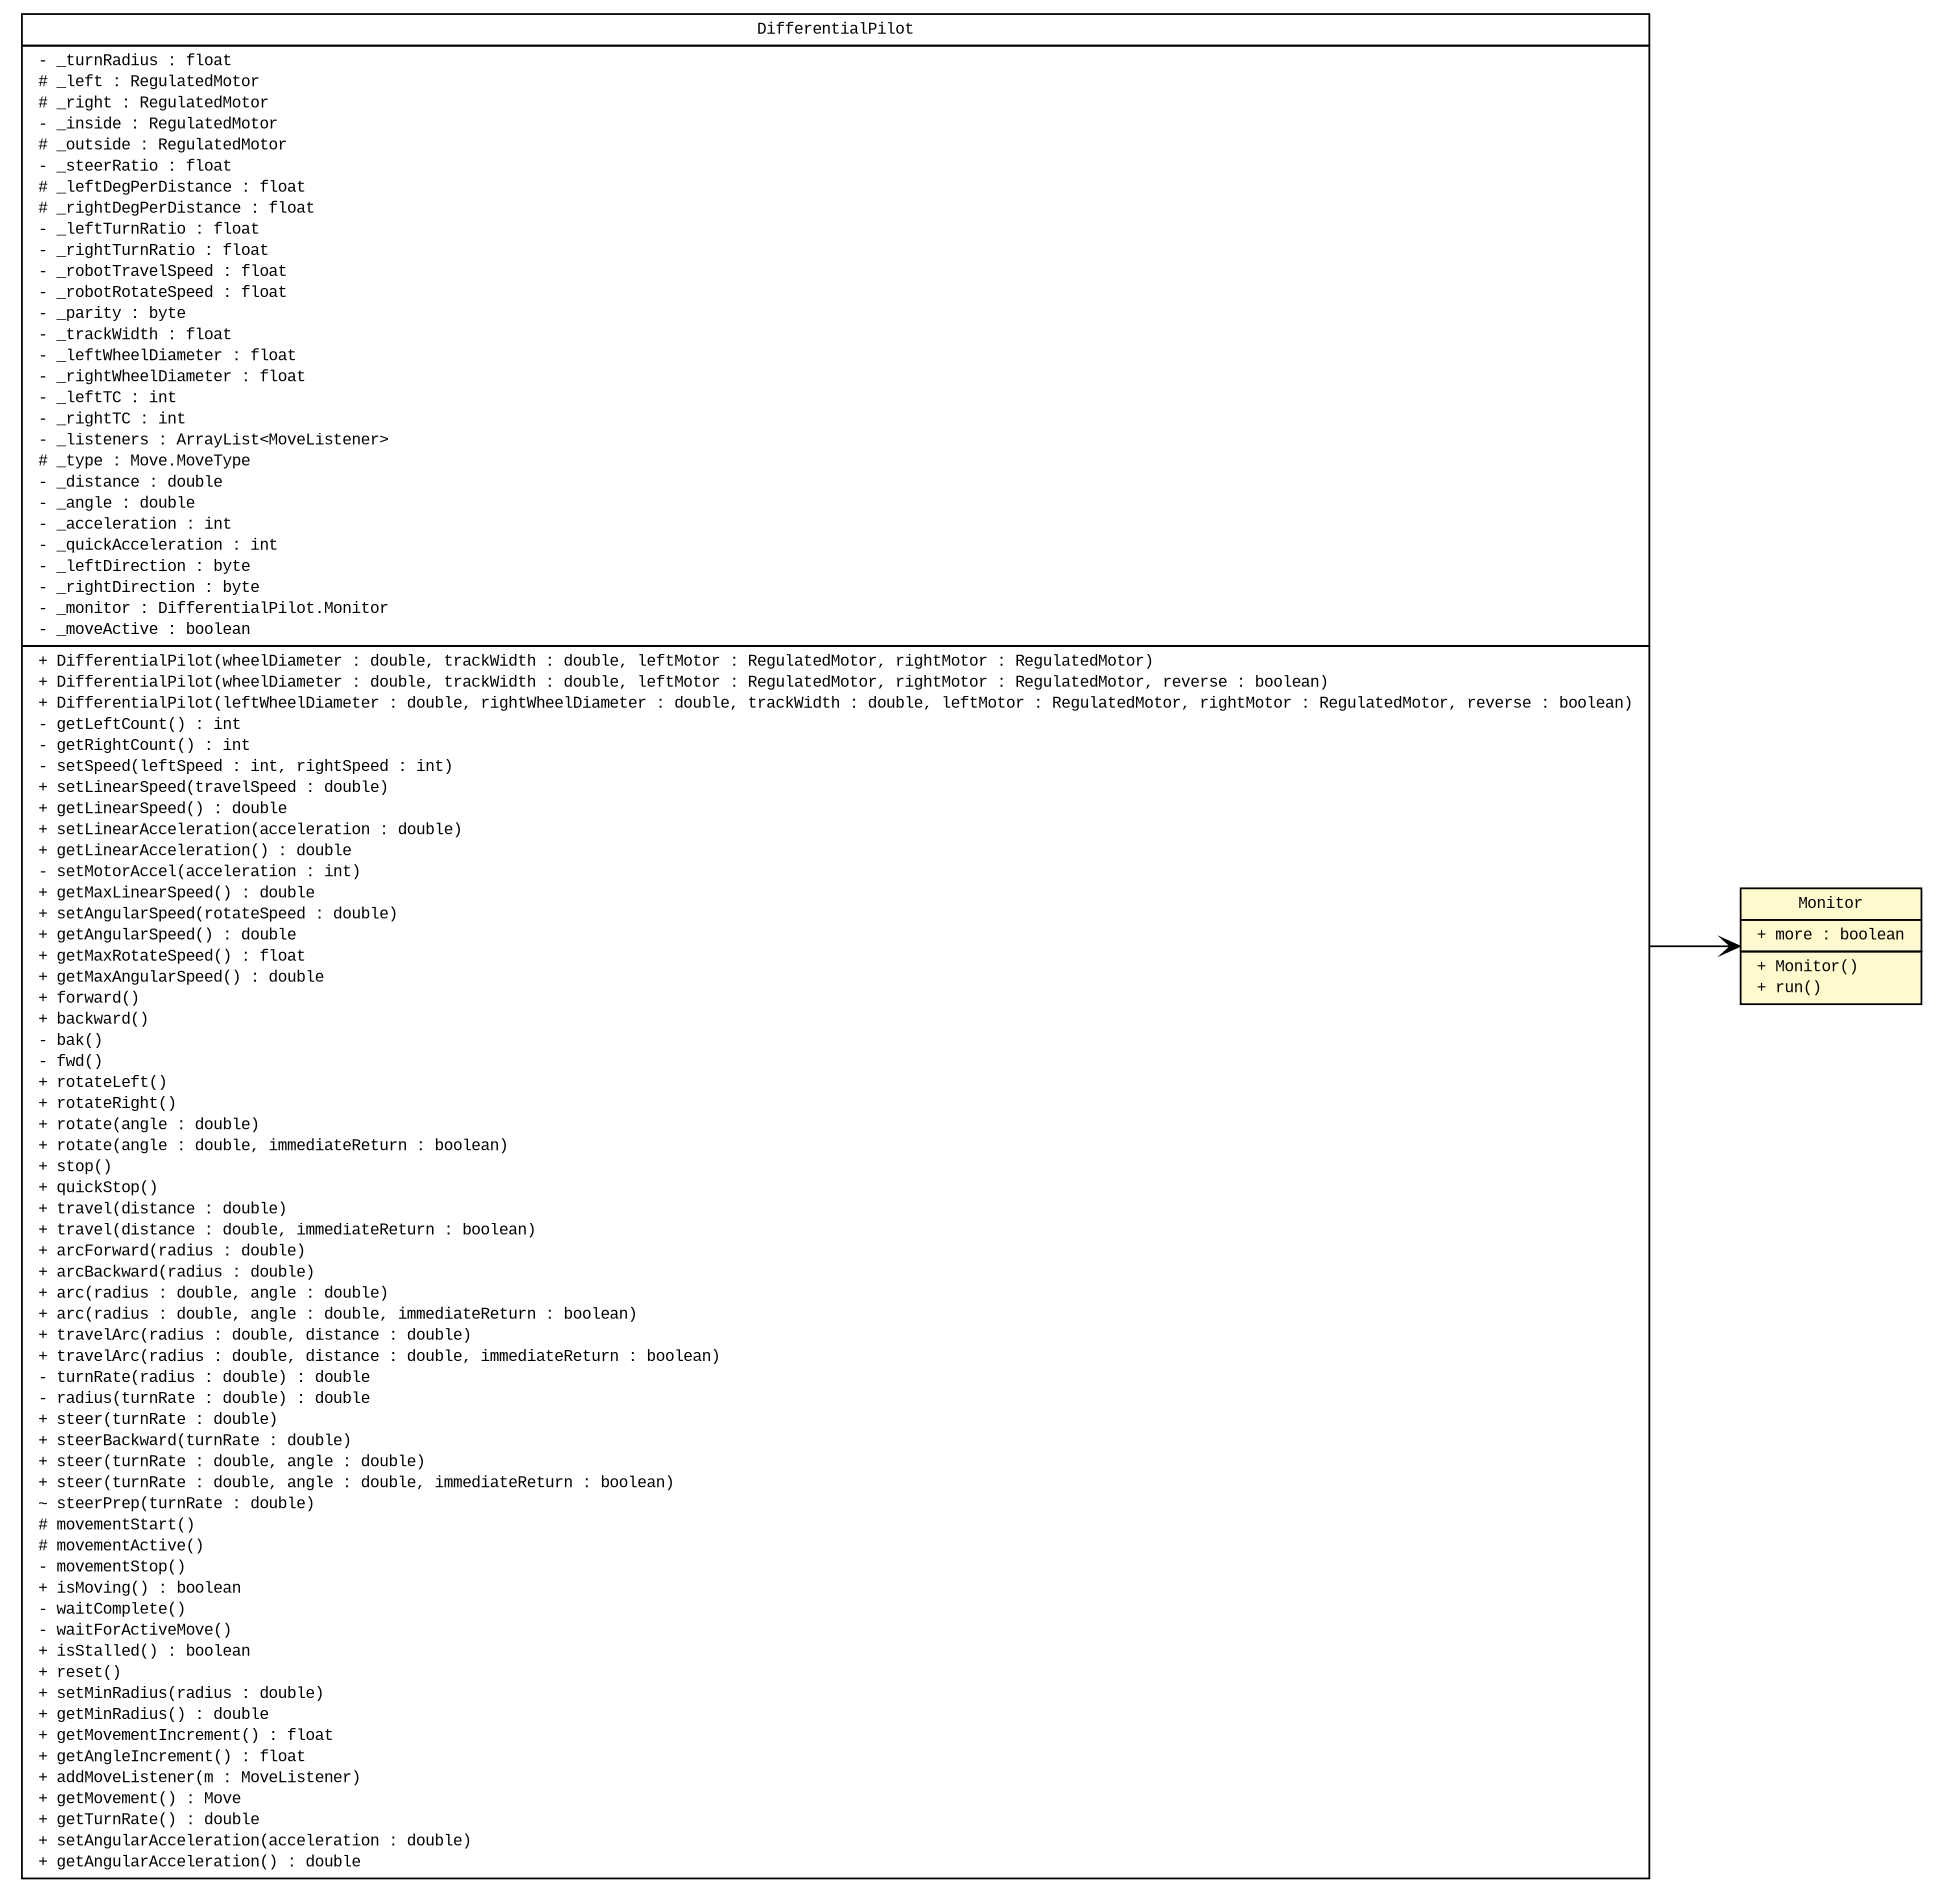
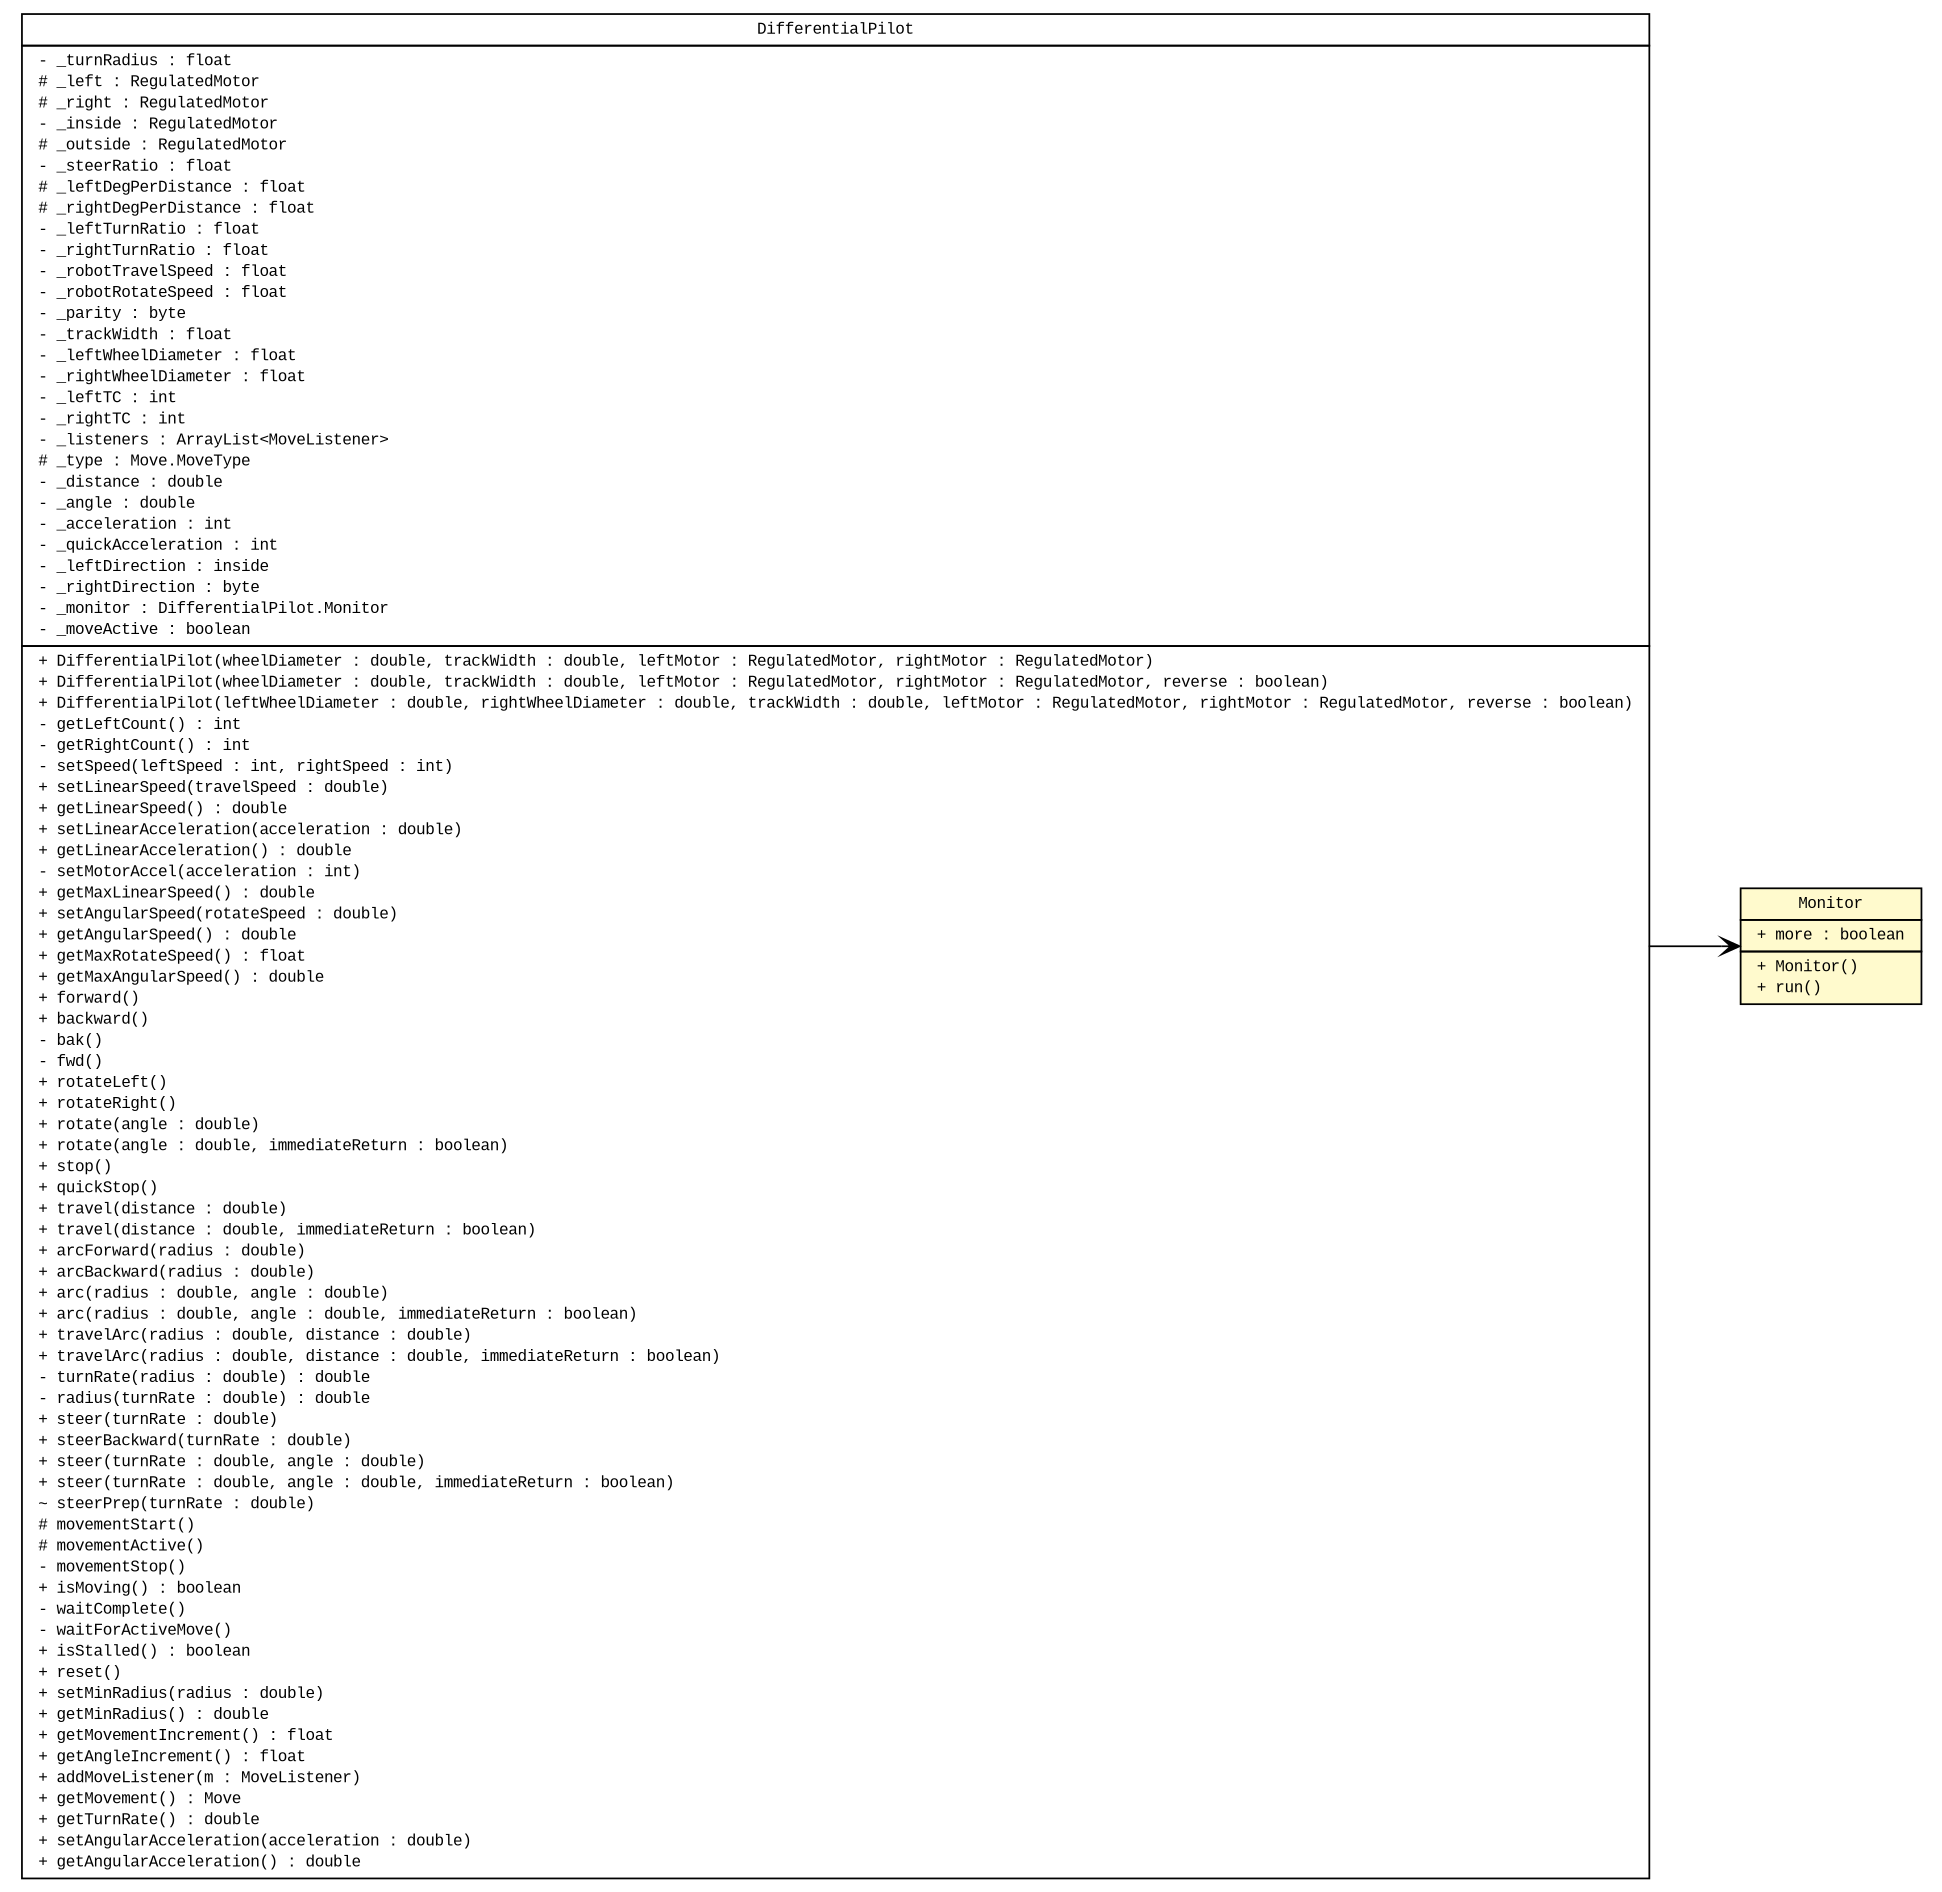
node "DifferentialPilot": text "- _leftDirection : byte" -> "- _leftDirection : inside"
